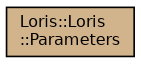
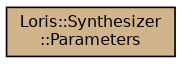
node "Loris::Loris ::Parameters": label "Loris::Loris ::Parameters" -> "Loris::Synthesizer ::Parameters"
